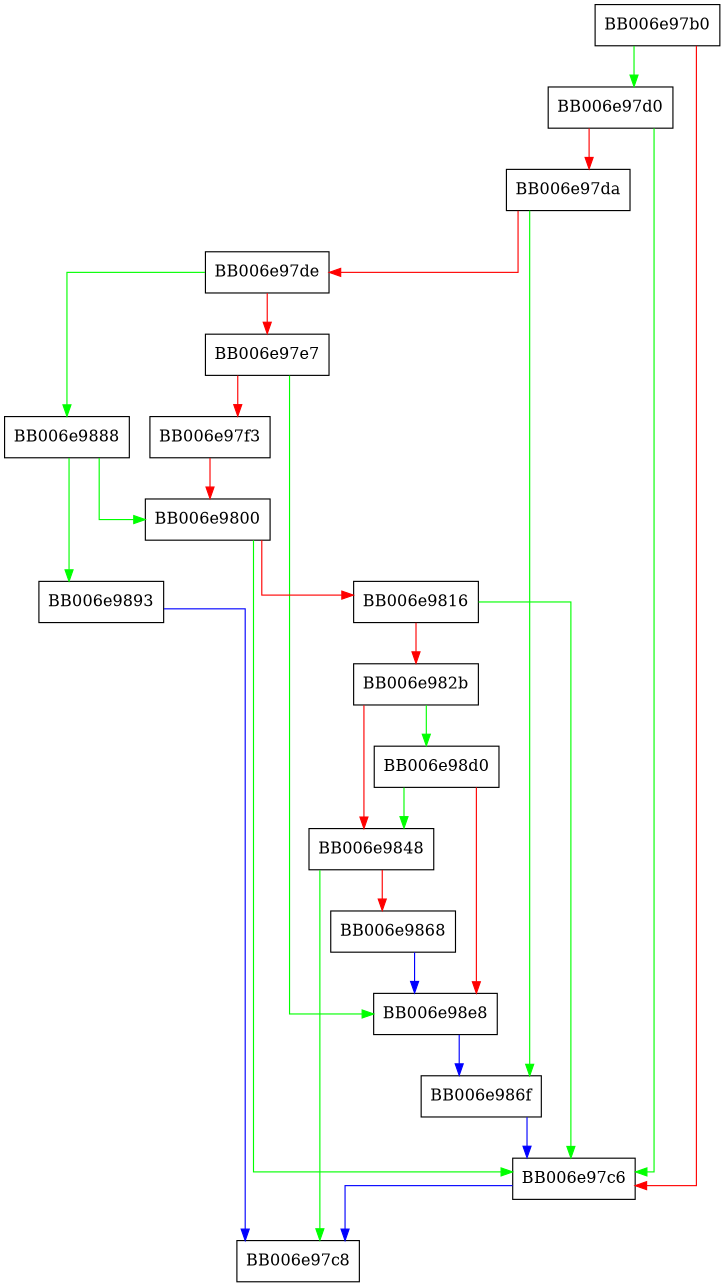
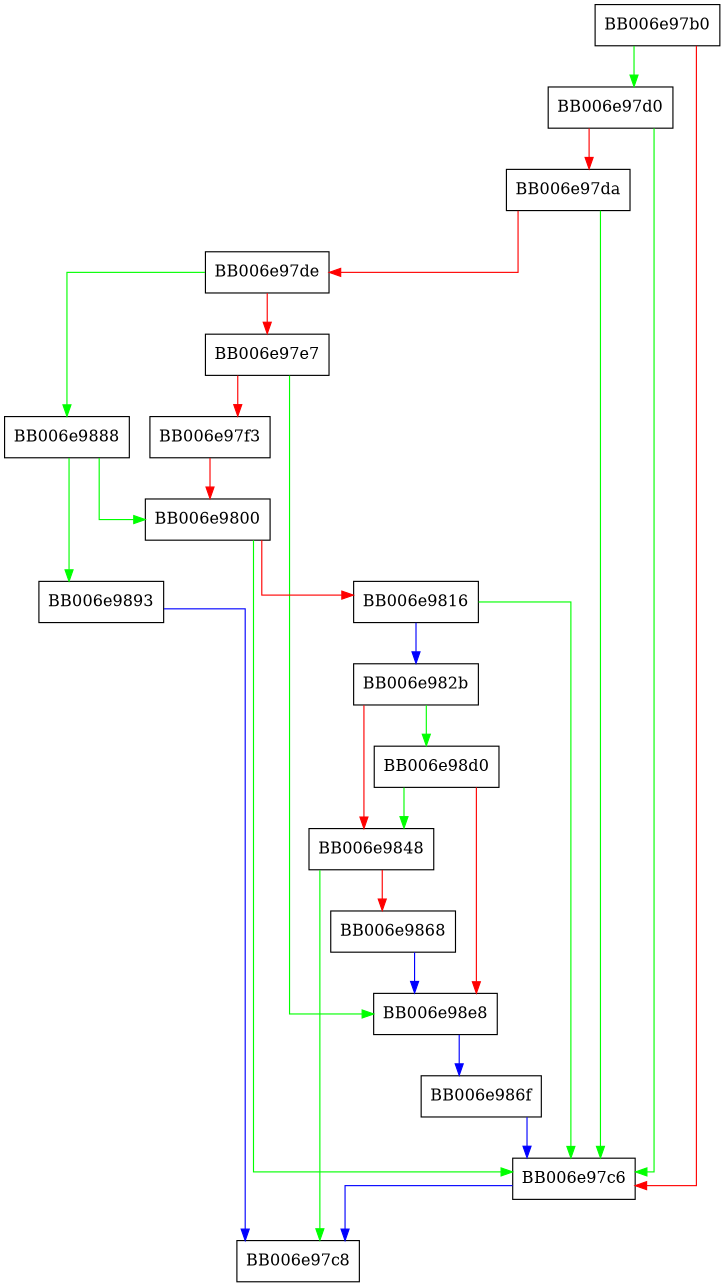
edge "BB006e9816" -> "BB006e982b": color red -> blue
edge "BB006e97da" -> "BB006e986f": now "BB006e97da" -> "BB006e97c6"
